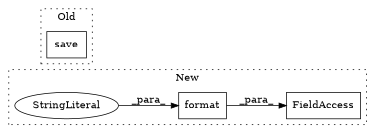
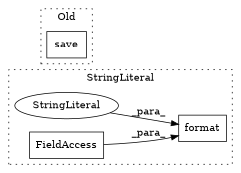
cluster "New": label "New" -> "StringLiteral"
edge "format" -> "FieldAccess": reversed
